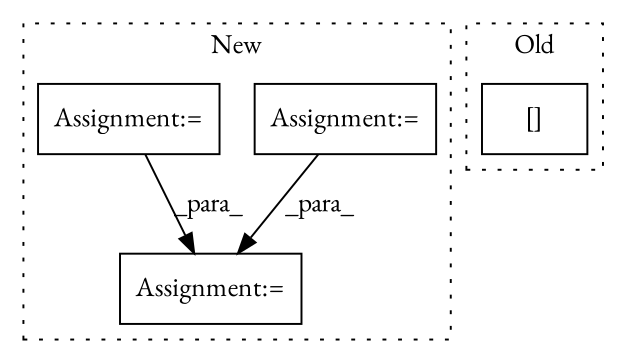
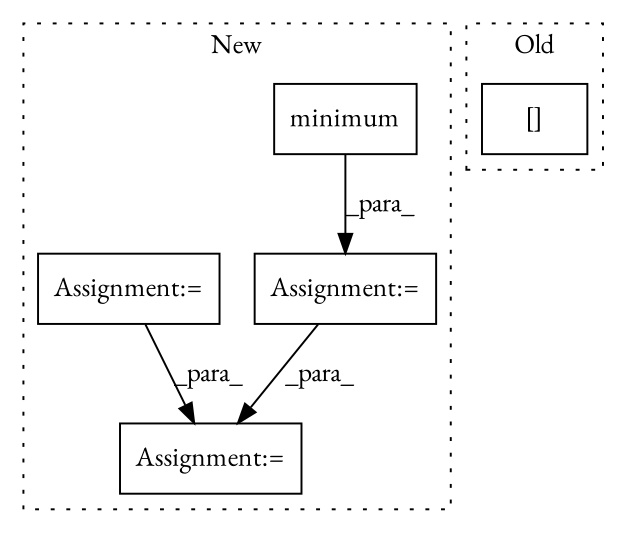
node "minimum": added
